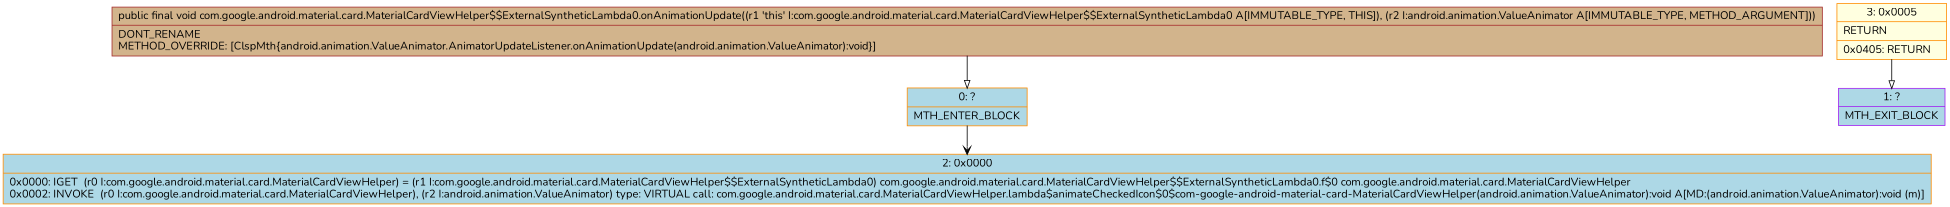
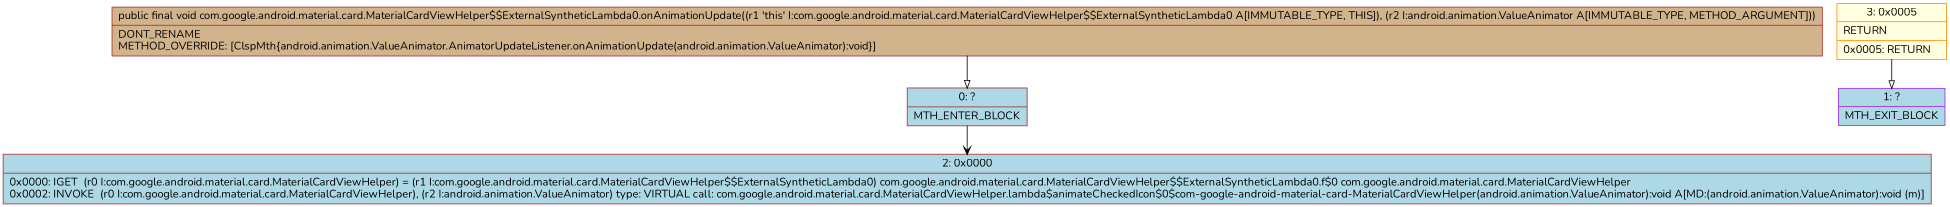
node "3: 0x0005": text "0x0405: RETURN" -> "0x0005: RETURN"
node "0: ?": color darkorange -> brown
node "2: 0x0000": color darkorange -> brown
